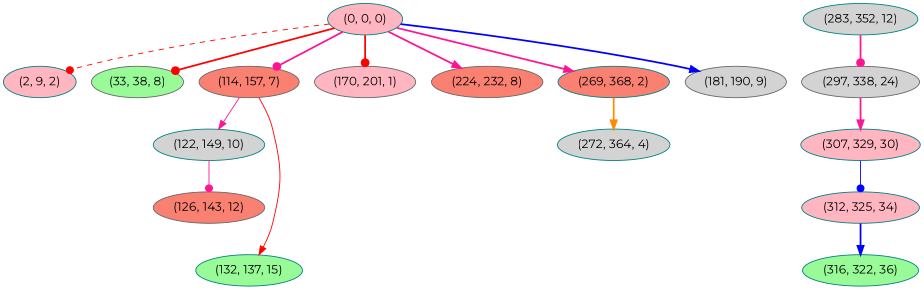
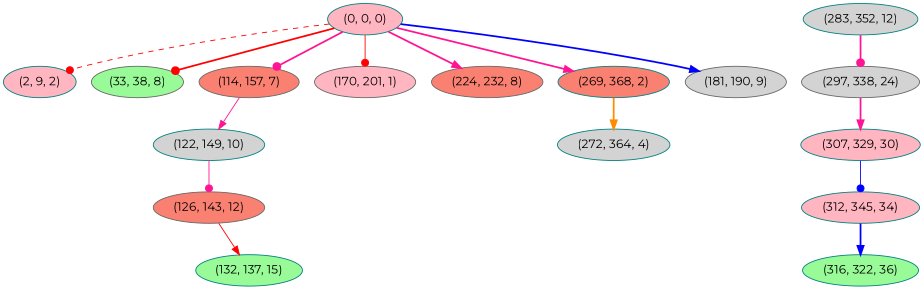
edge "(0, 0, 0)" -> "(170, 201, 1)": style bold -> solid
edge "(114, 157, 7)" -> "(132, 137, 15)": now "(126, 143, 12)" -> "(132, 137, 15)"
node "(312, 325, 34)": label "(312, 325, 34)" -> "(312, 345, 34)"
